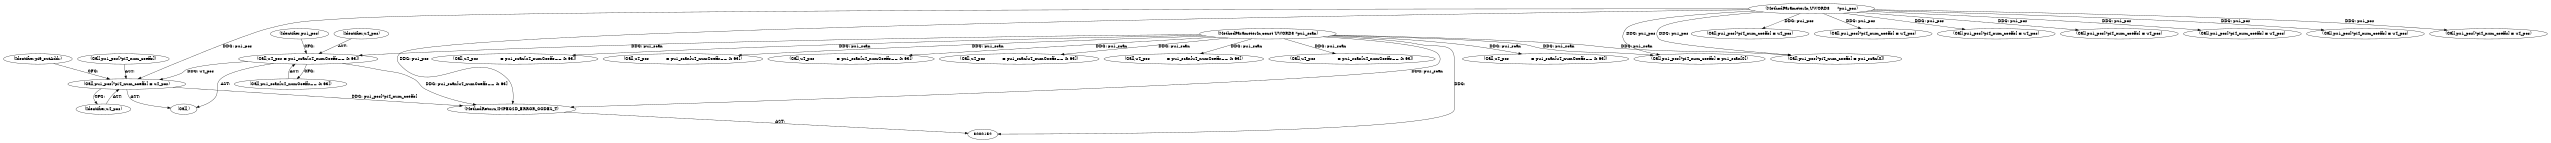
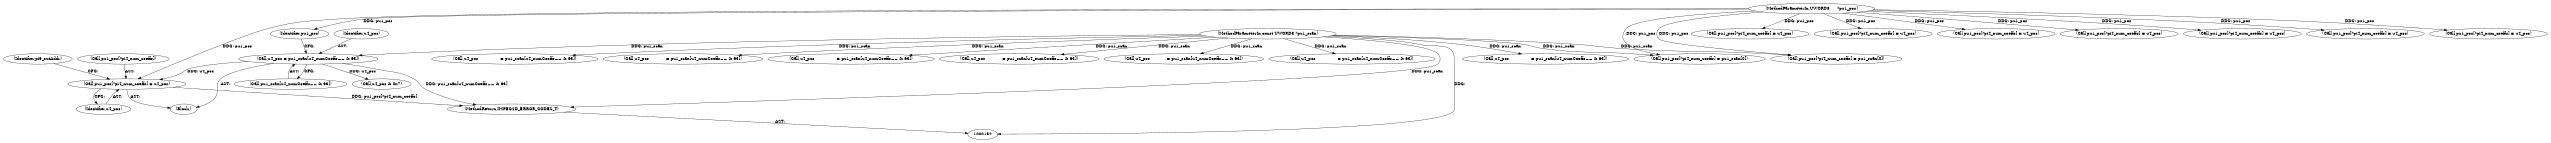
edge "(MethodParameterIn,UWORD8      *pu1_pos)" -> "(MethodReturn,IMPEG2D_ERROR_CODES_T)": now "(MethodParameterIn,UWORD8      *pu1_pos)" -> "(Identifier,pu1_pos)"
node "(Call,u4_pos & 0x7)": added
node "(Call,)": label "(Call,)" -> "(Block,)"
node "8000152": label "8000152" -> "1000152"
